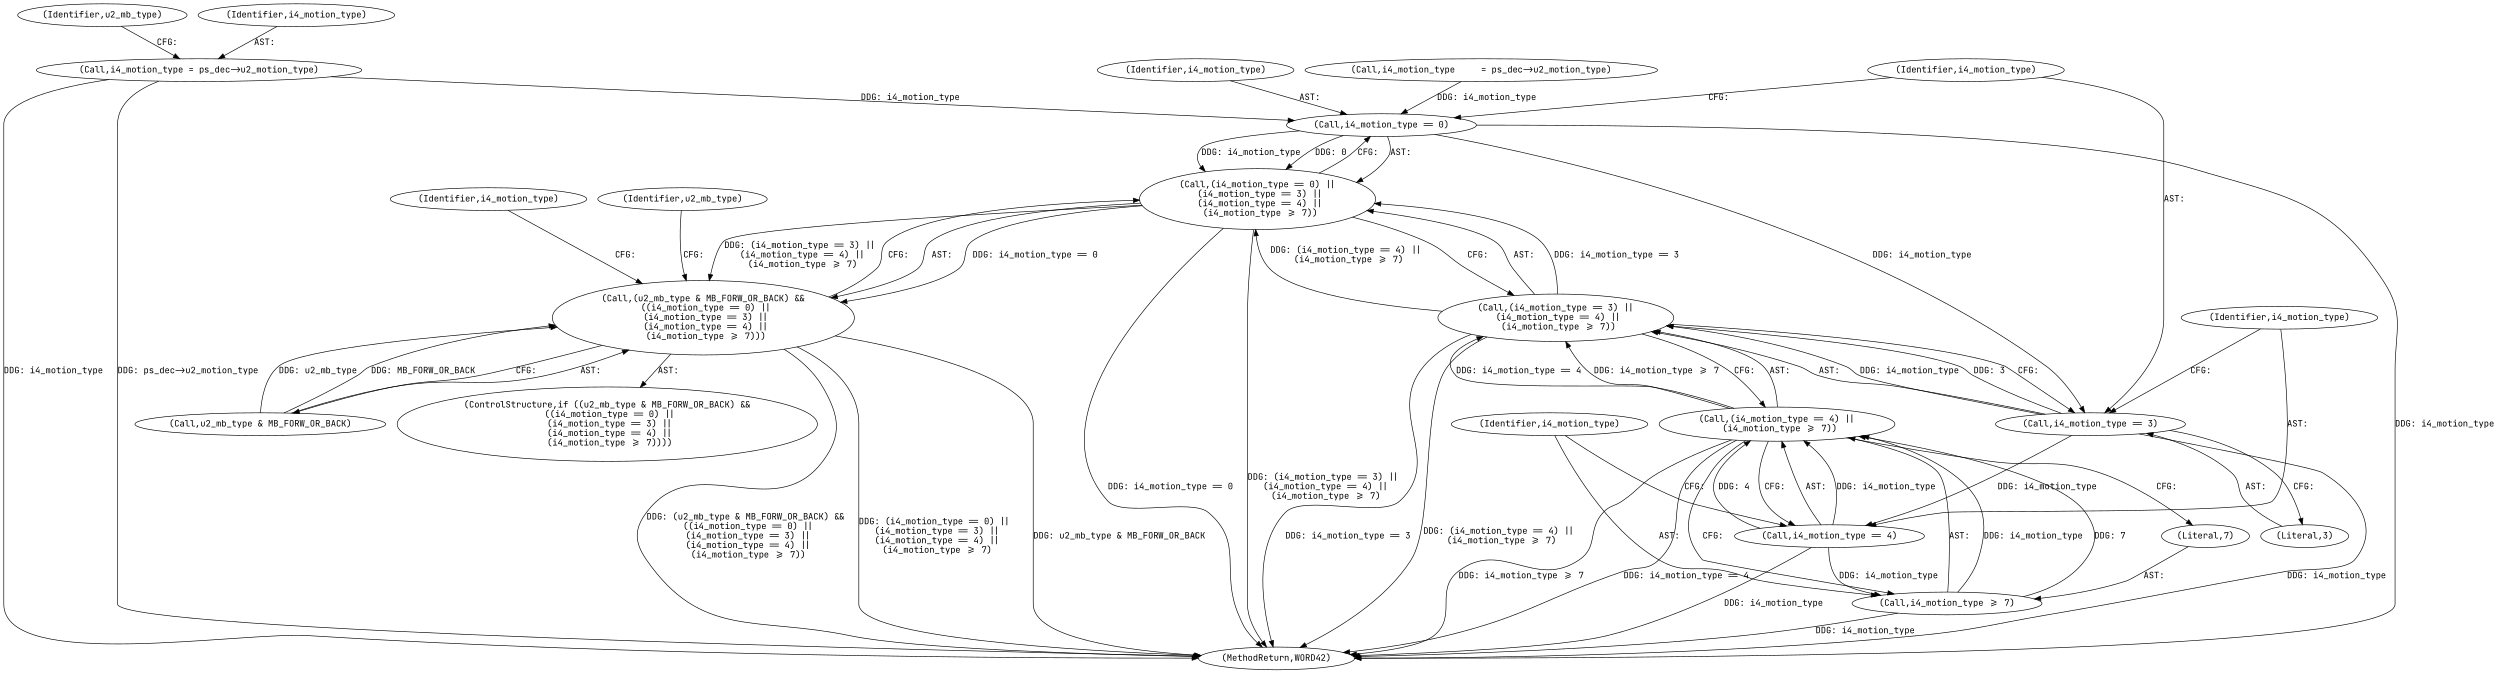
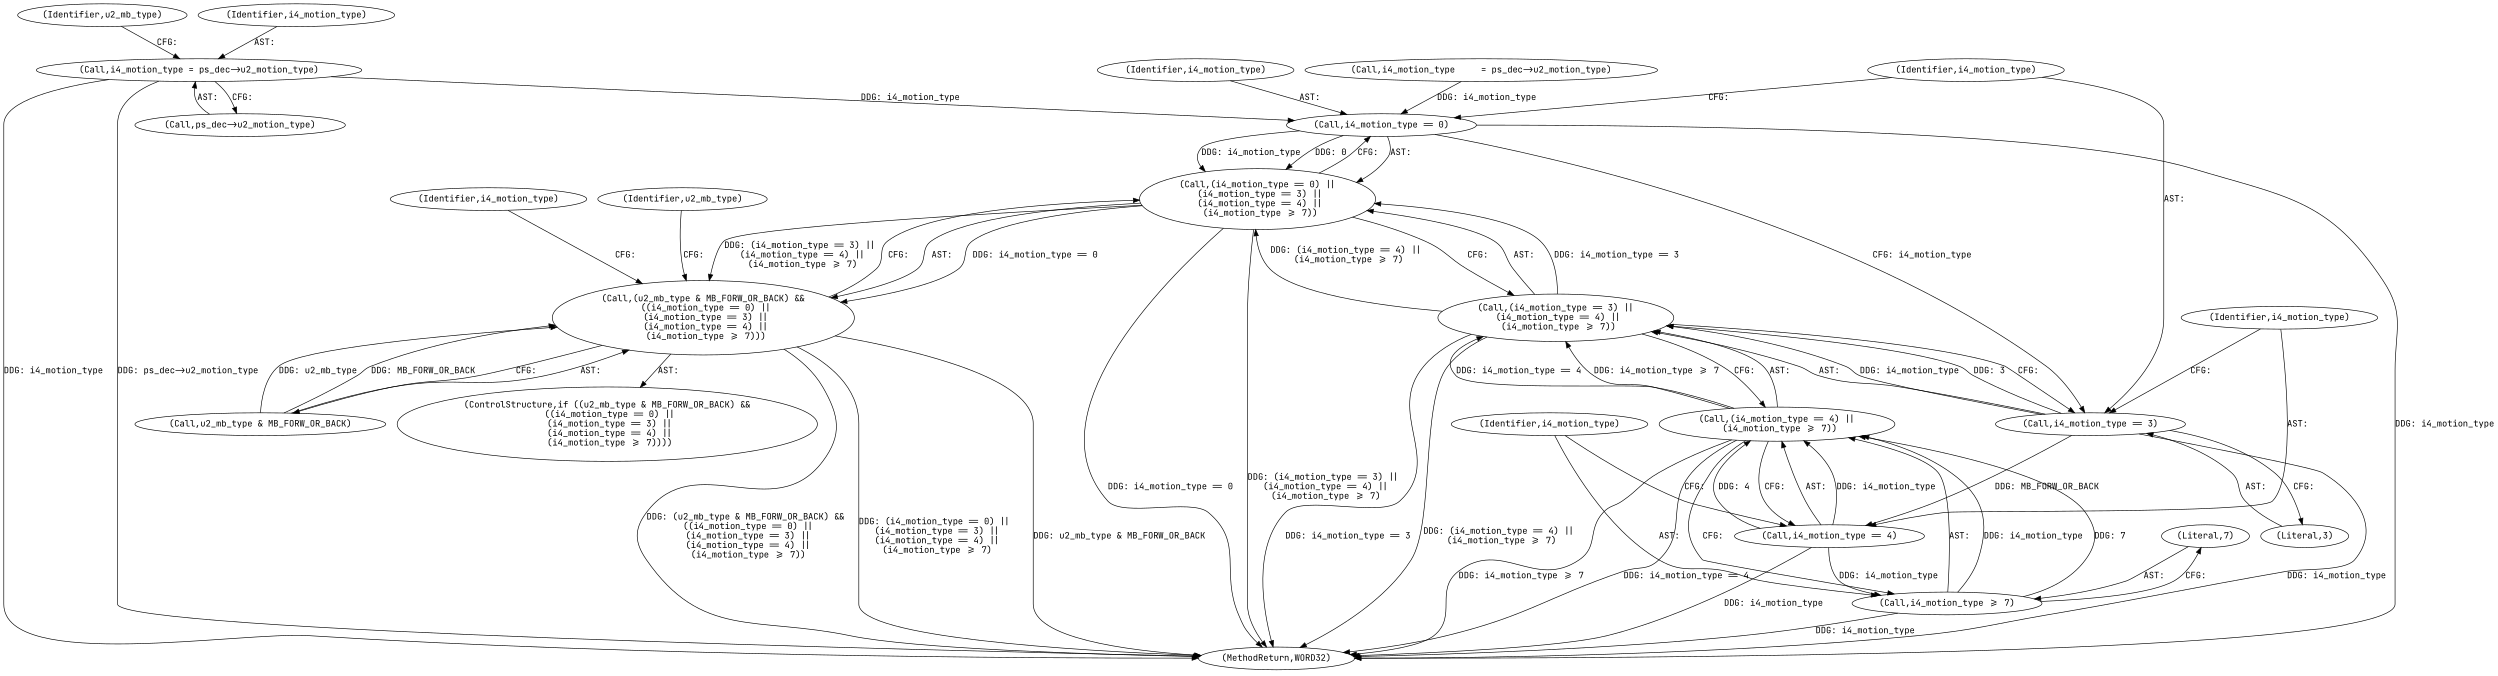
node "(Call,ps_dec->u2_motion_type)": added
edge "(Call,i4_motion_type == 0)" -> "(Call,i4_motion_type == 3)": label "DDG: i4_motion_type" -> "CFG: i4_motion_type"
edge "(Call,(i4_motion_type == 4) || (i4_motion_type >= 7))" -> "(Literal,7)": now "(Call,i4_motion_type >= 7)" -> "(Literal,7)"
edge "(Call,i4_motion_type == 3)" -> "(Call,i4_motion_type == 4)": label "DDG: i4_motion_type" -> "DDG: MB_FORW_OR_BACK"
node "(MethodReturn,WORD42)": label "(MethodReturn,WORD42)" -> "(MethodReturn,WORD32)"
